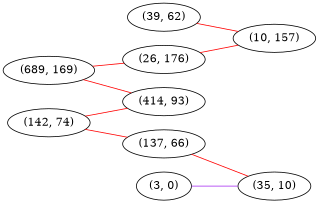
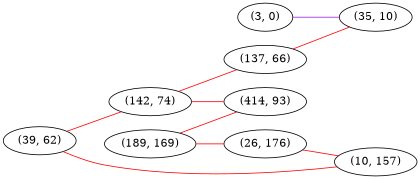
node "(689, 169)": label "(689, 169)" -> "(189, 169)"
edge "(142, 74)" -- "(39, 62)": added
